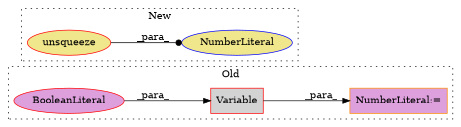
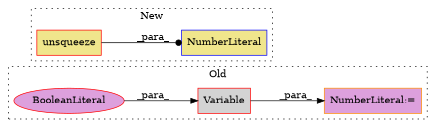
node "unsqueeze": shape ellipse -> box
node "NumberLiteral": shape ellipse -> box
